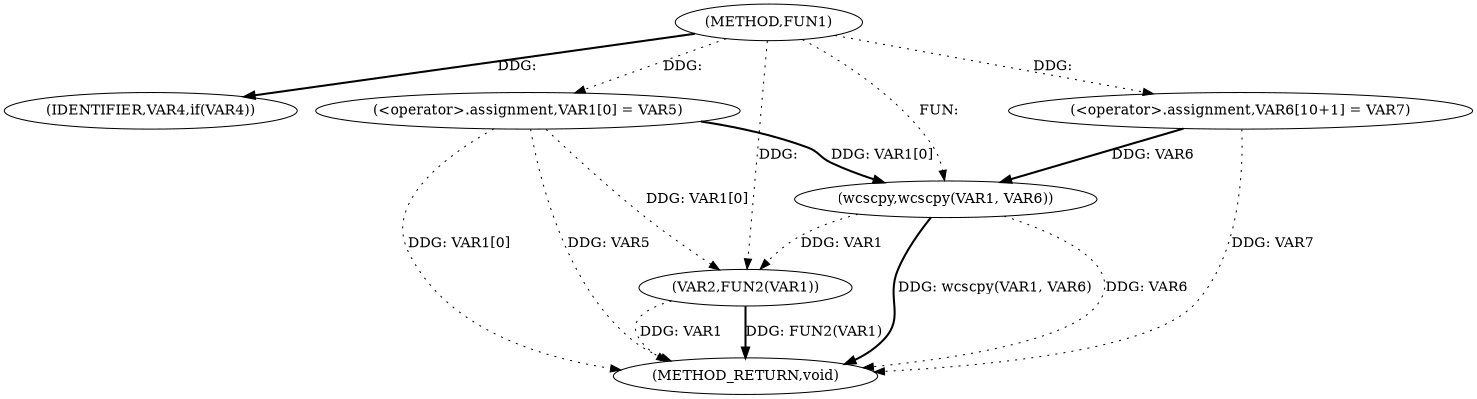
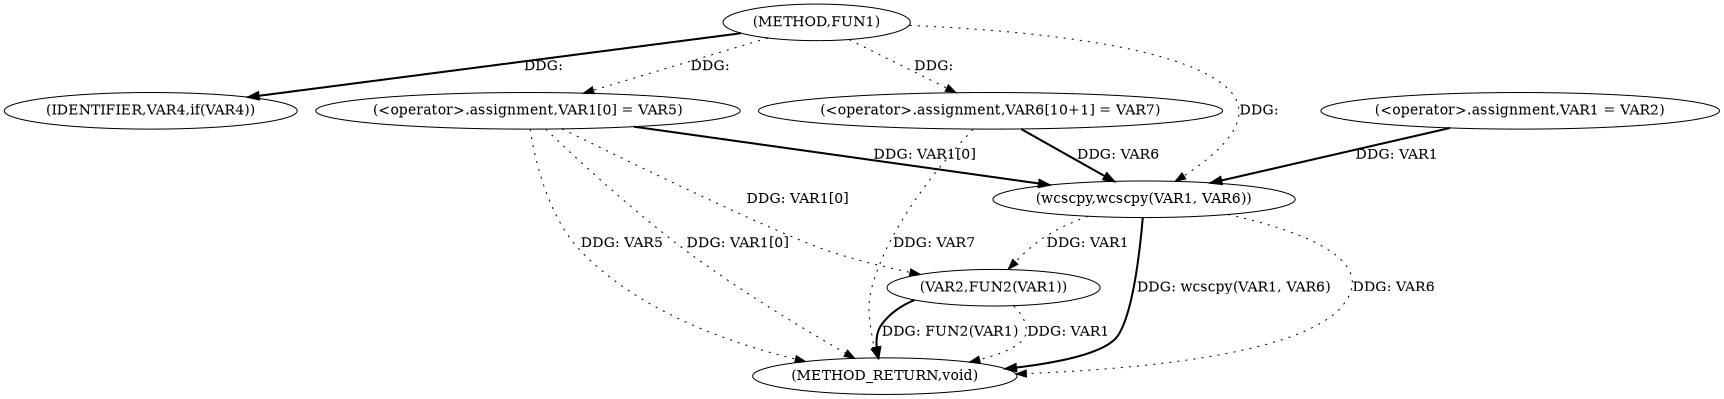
edge "(METHOD,FUN1)" -> "(wcscpy,wcscpy(VAR1, VAR6))": label "FUN: " -> "DDG: "
node "(<operator>.assignment,VAR1 = VAR2)": added
edge "(METHOD,FUN1)" -> "(VAR2,FUN2(VAR1))": removed, label "DDG:"
